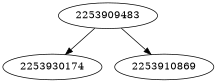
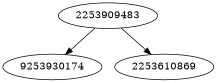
node "2253930174": label "2253930174" -> "9253930174"
node "2253910869": label "2253910869" -> "2253610869"
